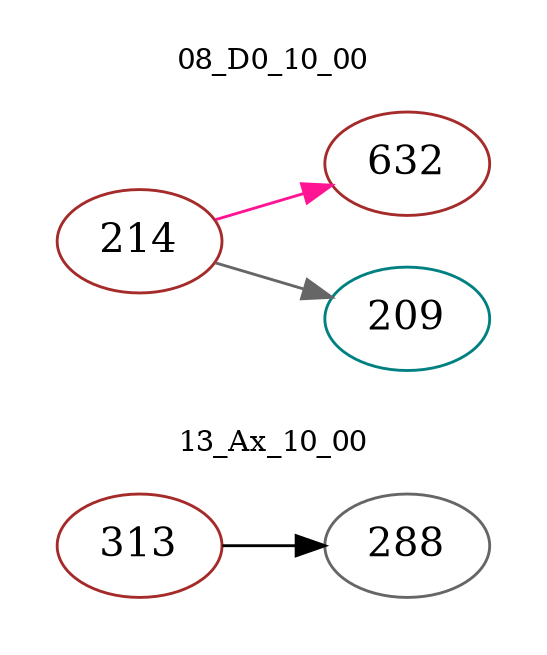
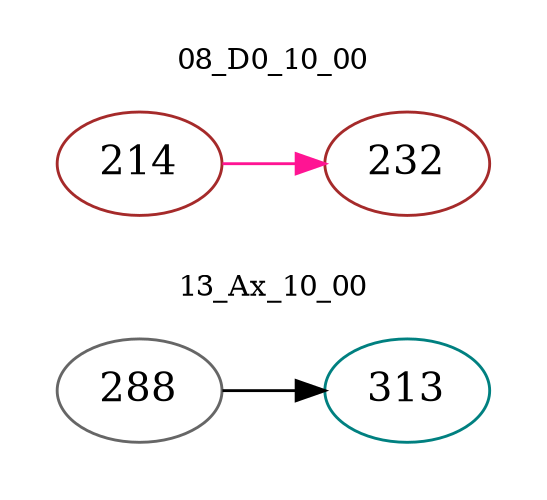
node "632": label "632" -> "232"
node "209": removed
node "313": color brown -> teal
edge "313" -> "288": reversed
